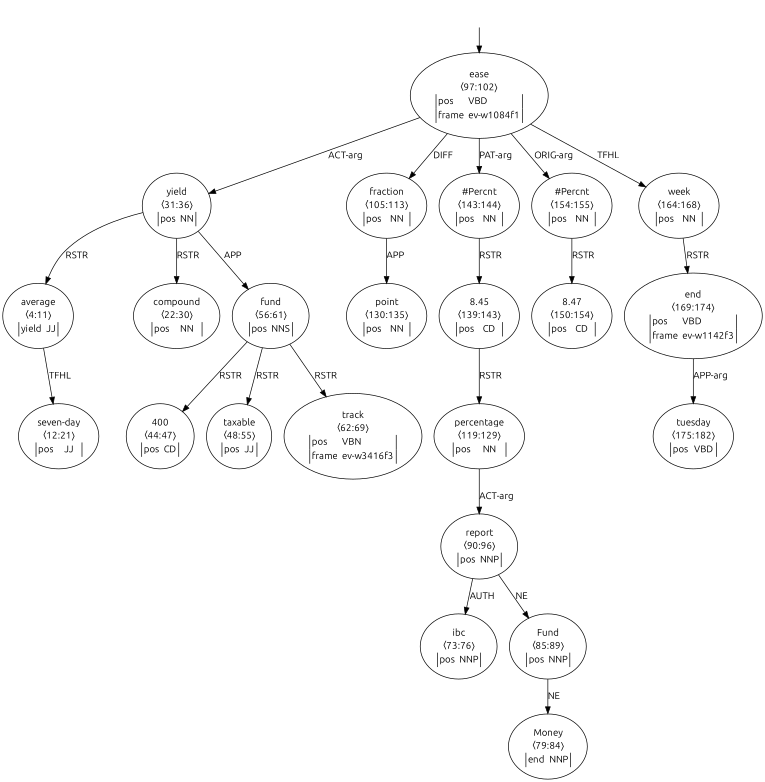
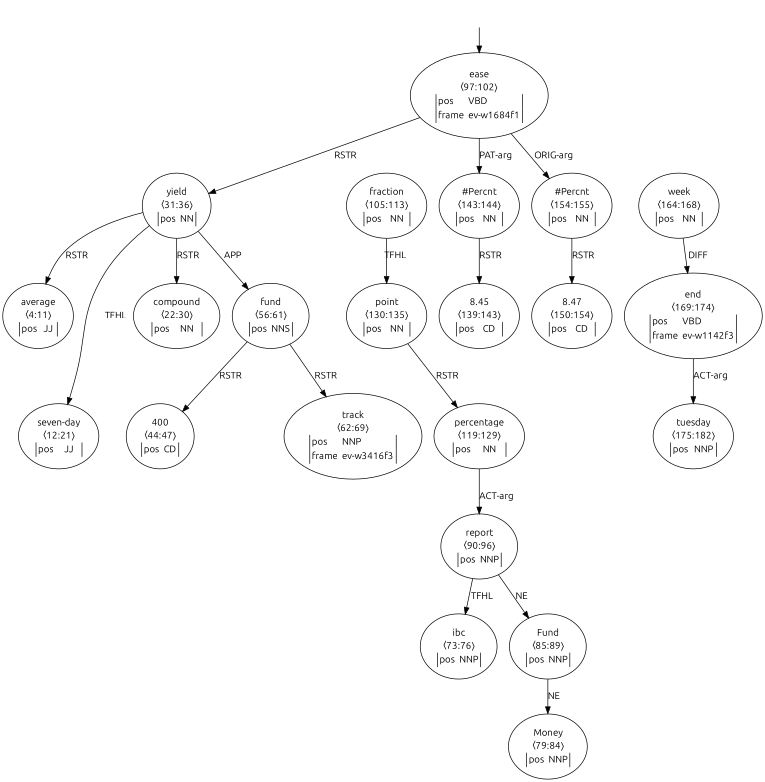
node "ease": text "ev-w1084f1" -> "ev-w1684f1"
edge "ease" -> "fraction": removed, label "DIFF"
edge "ease" -> "week": removed, label "TFHL"
edge "ease" -> "yield": label "ACT-arg" -> "RSTR"
edge "fraction" -> "point": label "APP" -> "TFHL"
edge "week" -> "end": label "RSTR" -> "DIFF"
node "average": text "yield" -> "pos"
edge "average" -> "seven-day": now "yield" -> "seven-day"
edge "8.45" -> "percentage": now "point" -> "percentage"
edge "end" -> "tuesday": label "APP-arg" -> "ACT-arg"
node "taxable": removed
node "track": text "VBN" -> "NNP"
node "tuesday": text "VBD" -> "NNP"
edge "report" -> "ibc": label "AUTH" -> "TFHL"
node "Money": text "end" -> "pos"
